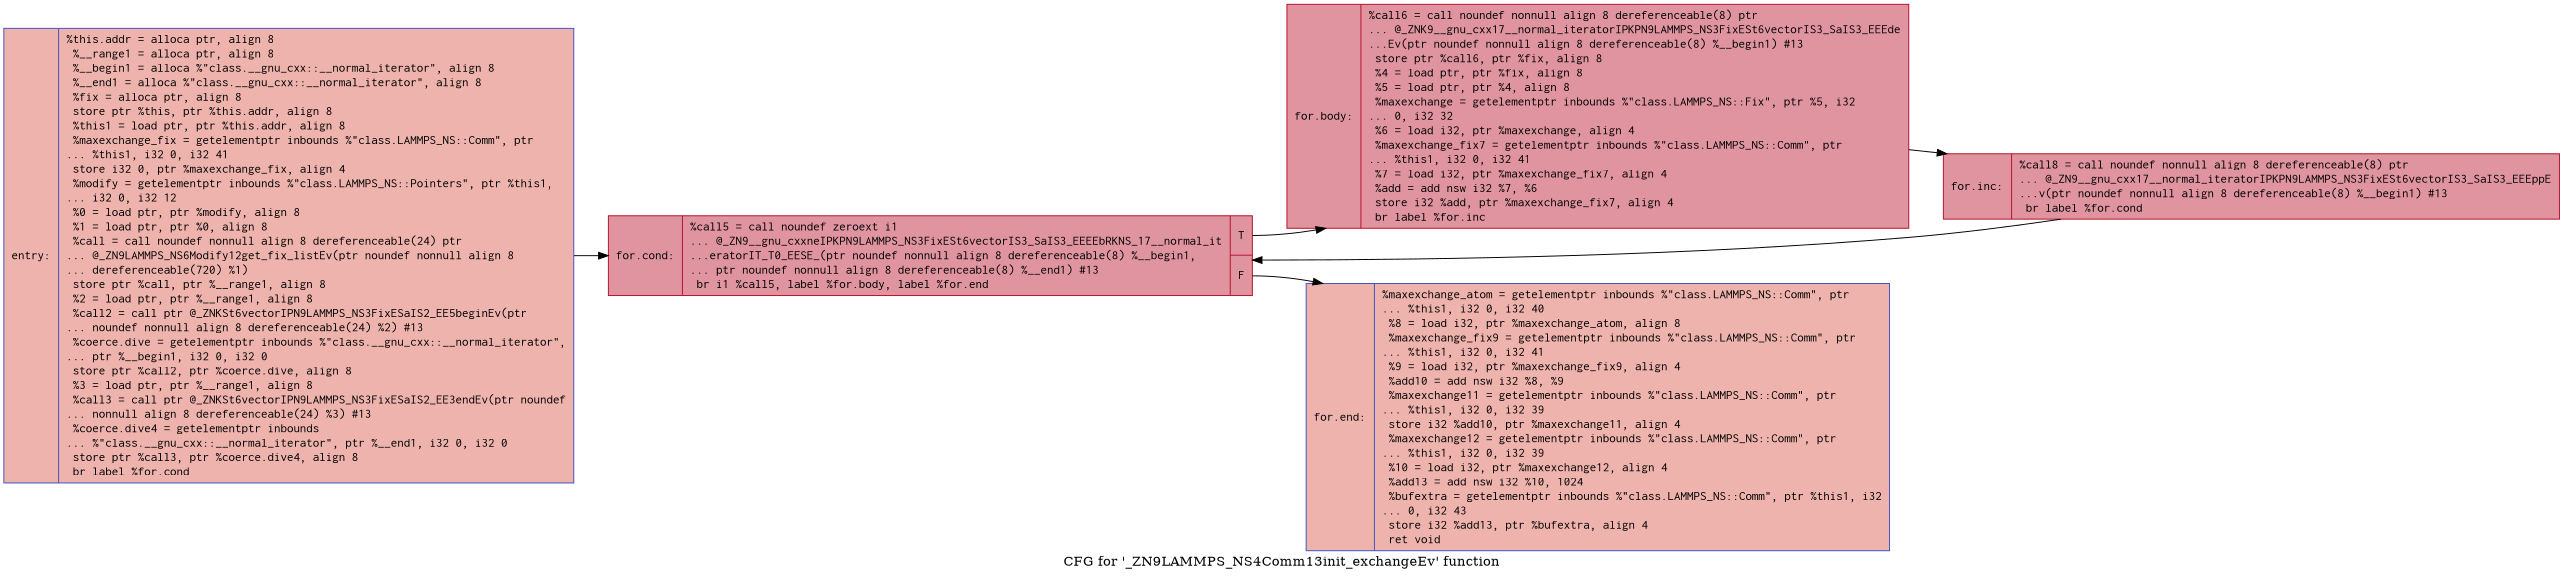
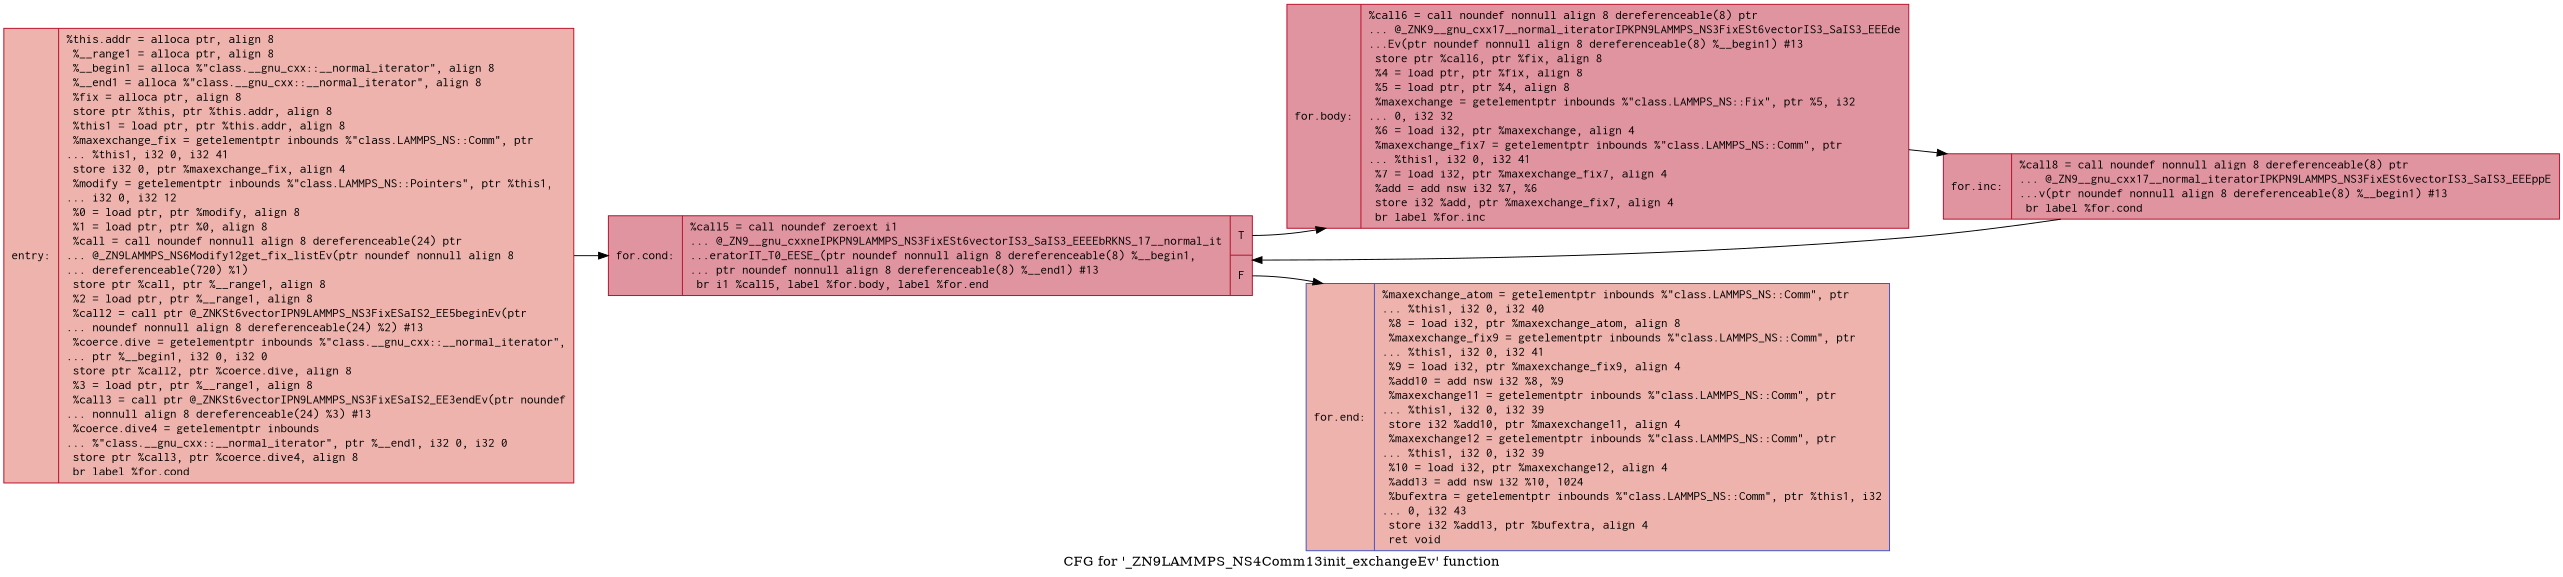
node "entry:": color #3d50c3ff -> #b70d28ff
